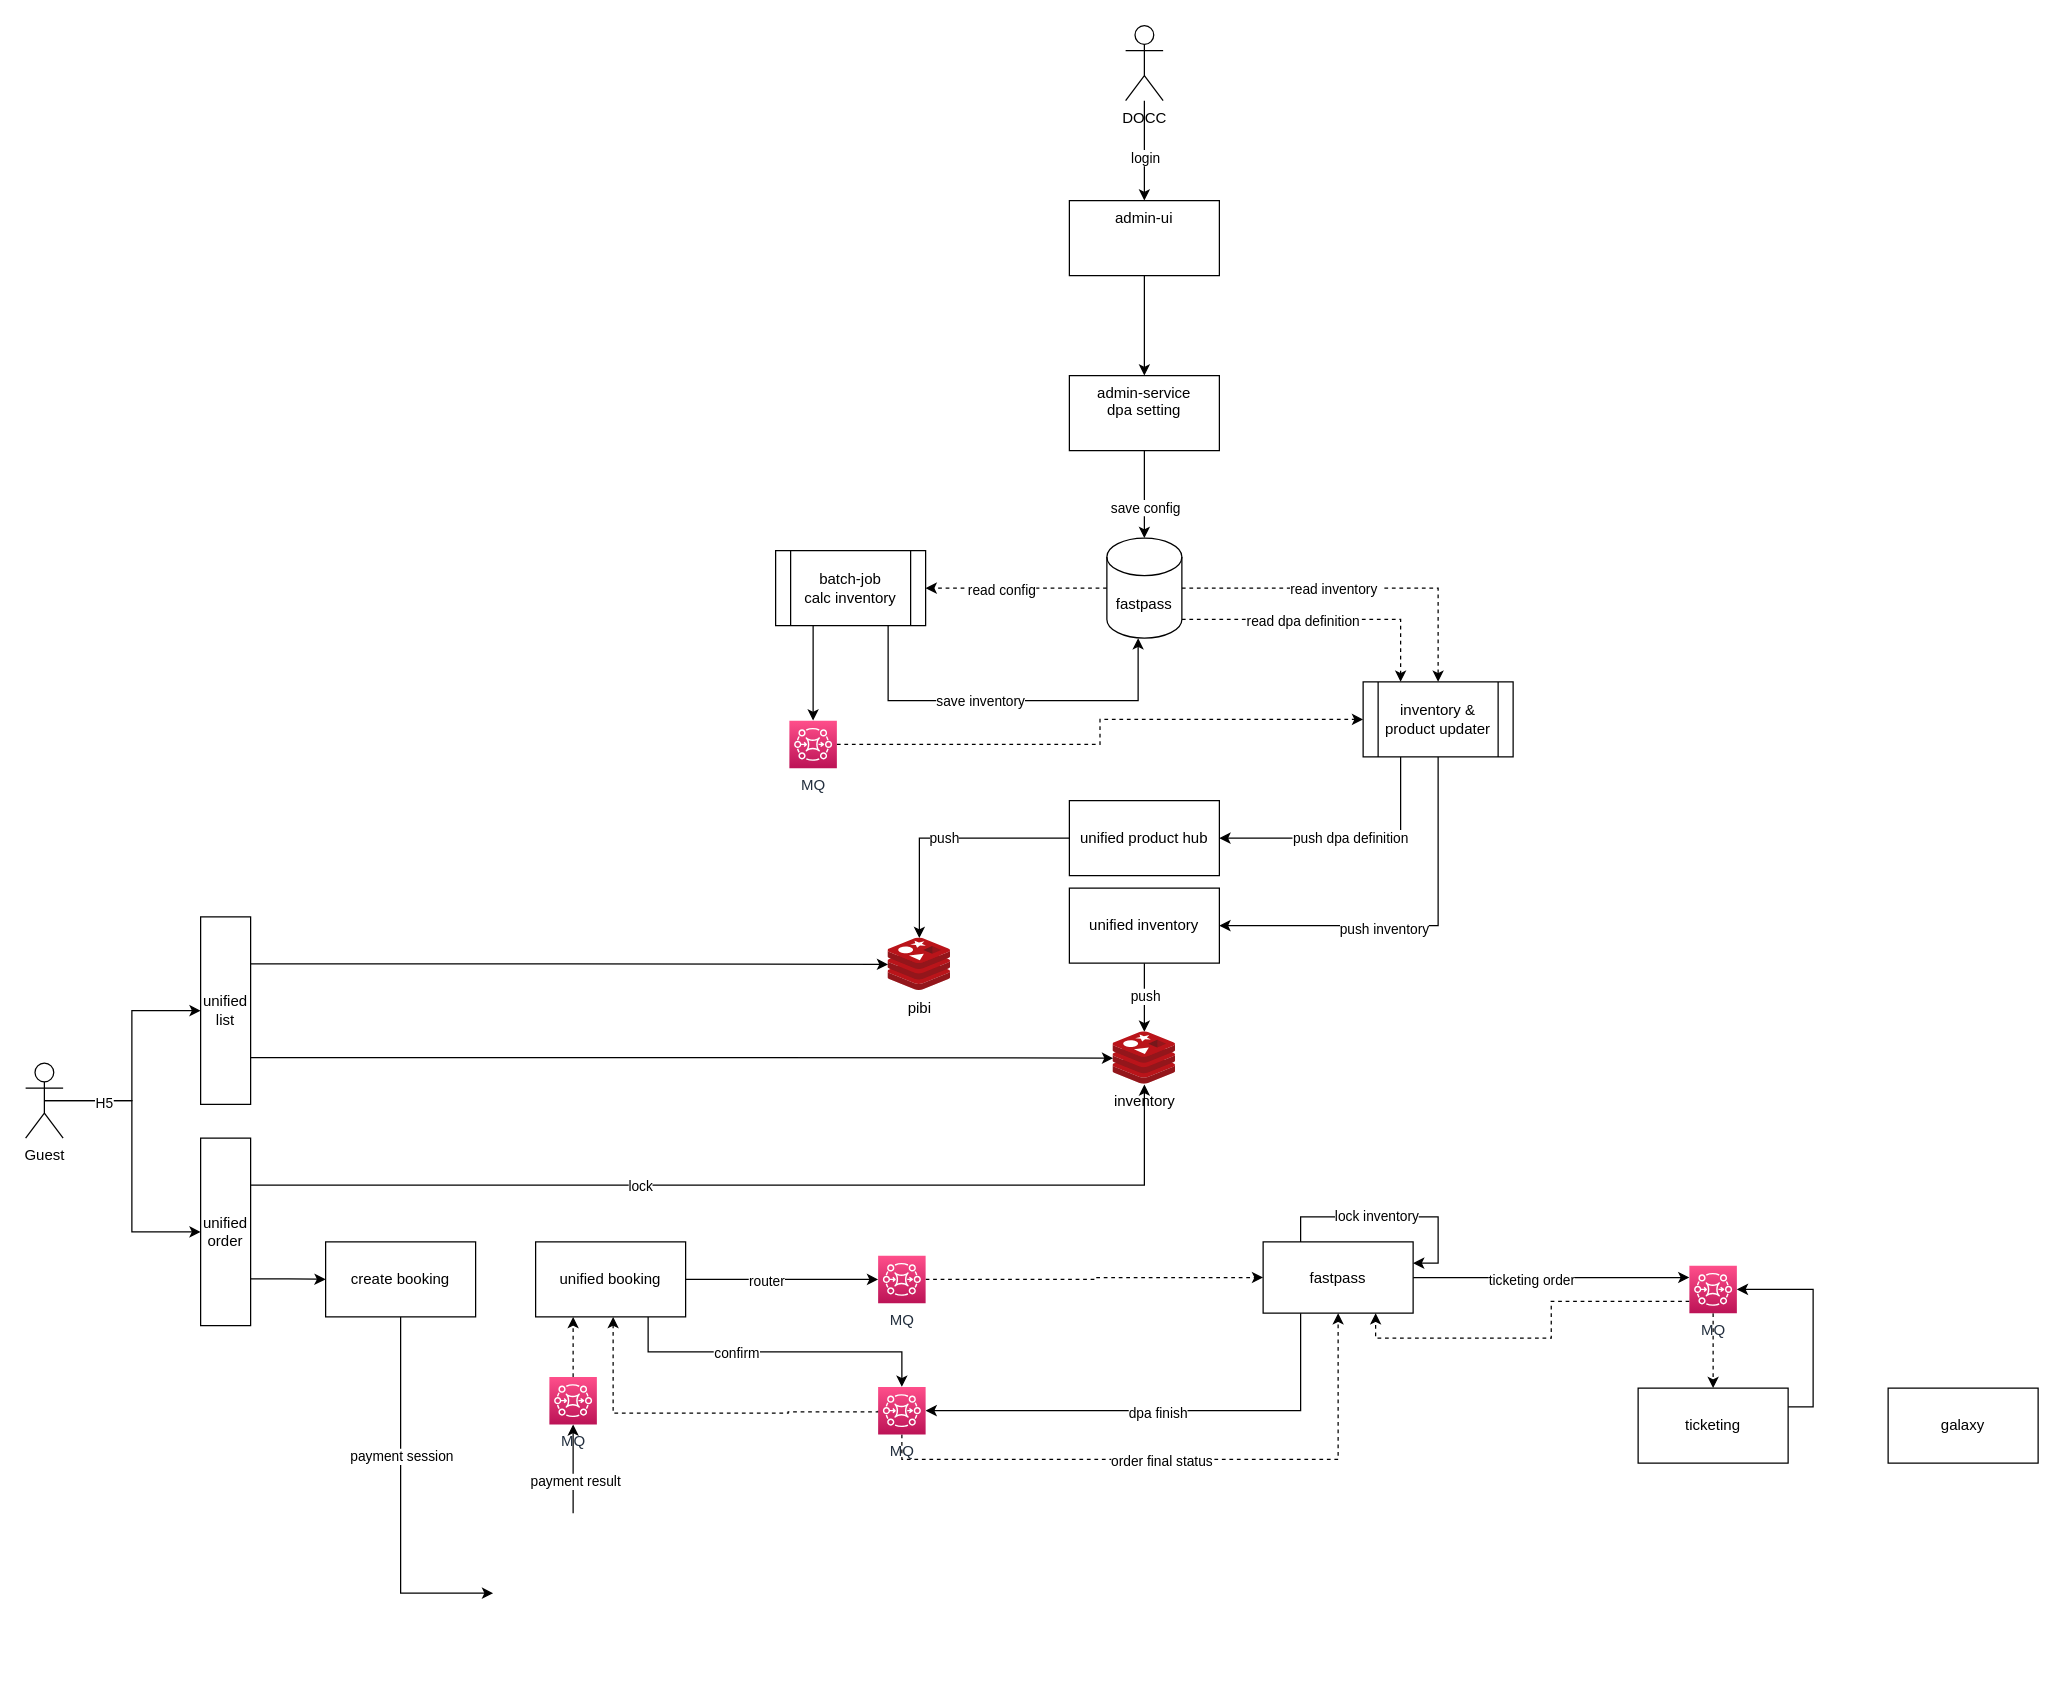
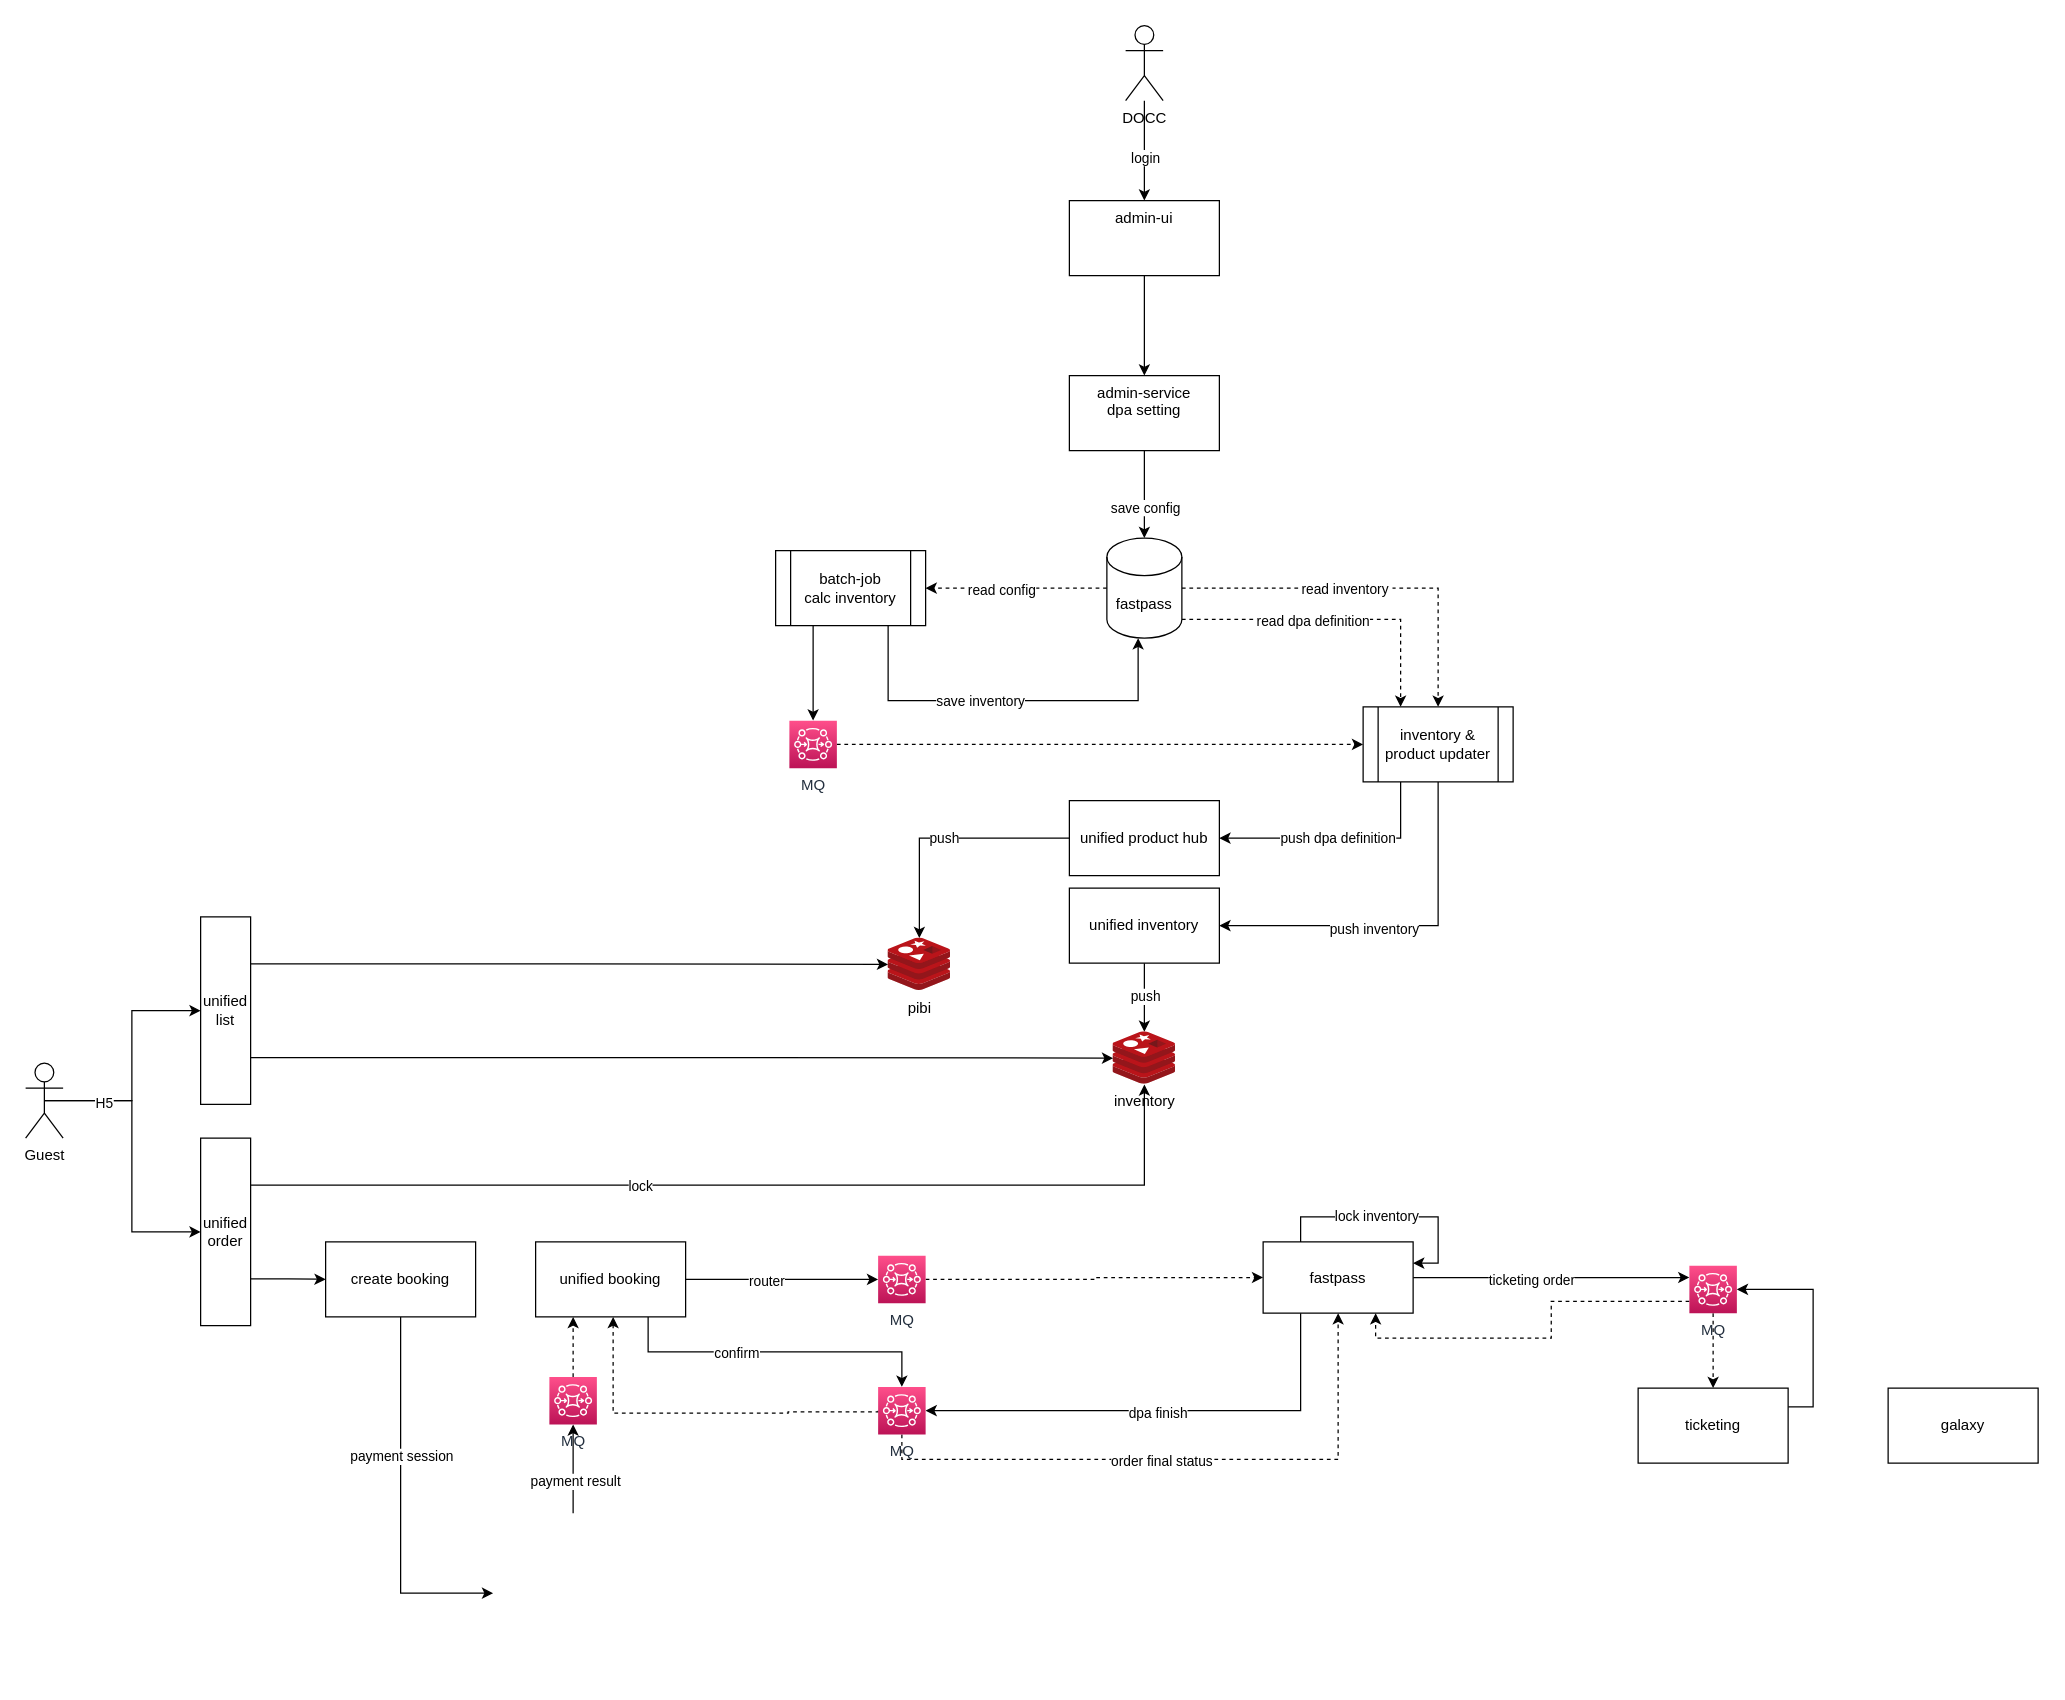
node "inventory & product updater": moved (1438, 719) -> (1438, 744)
